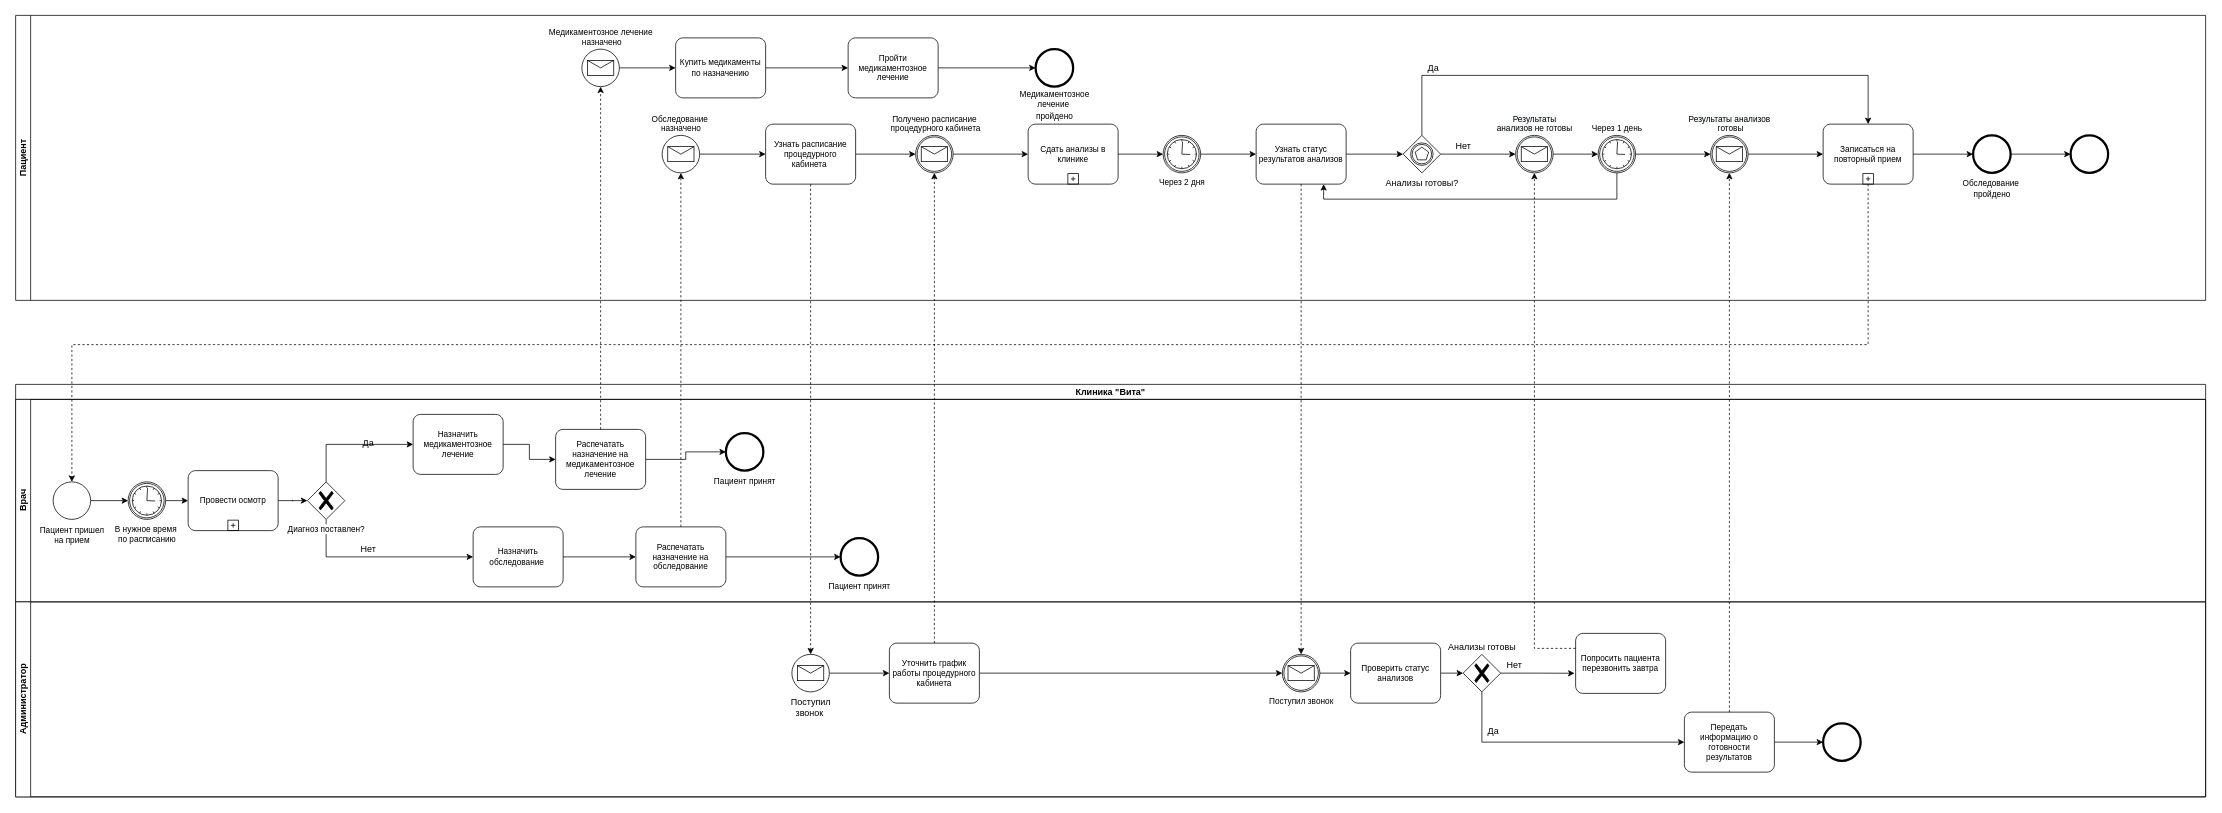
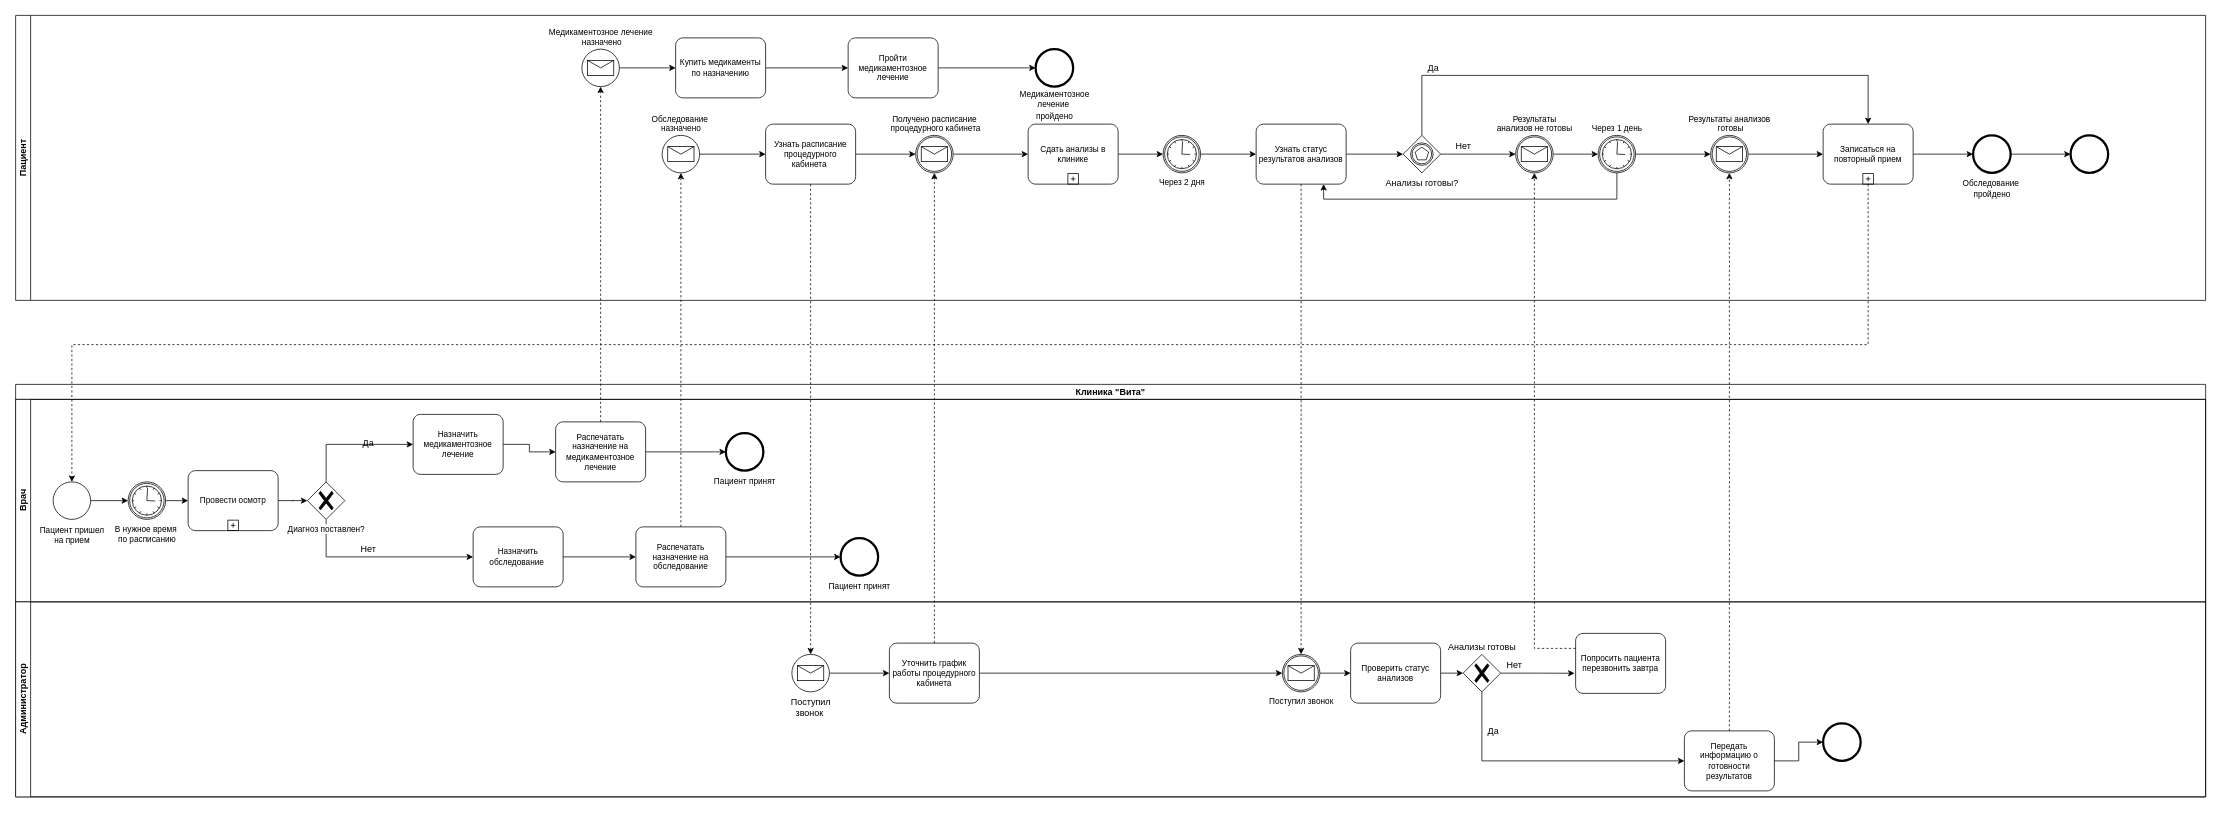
node "Распечатать назначение на медикаментозное лечение": moved (600, 459) -> (600, 452)
node "Передать информацию о готовности результатов": moved (1729, 742) -> (1729, 761)
